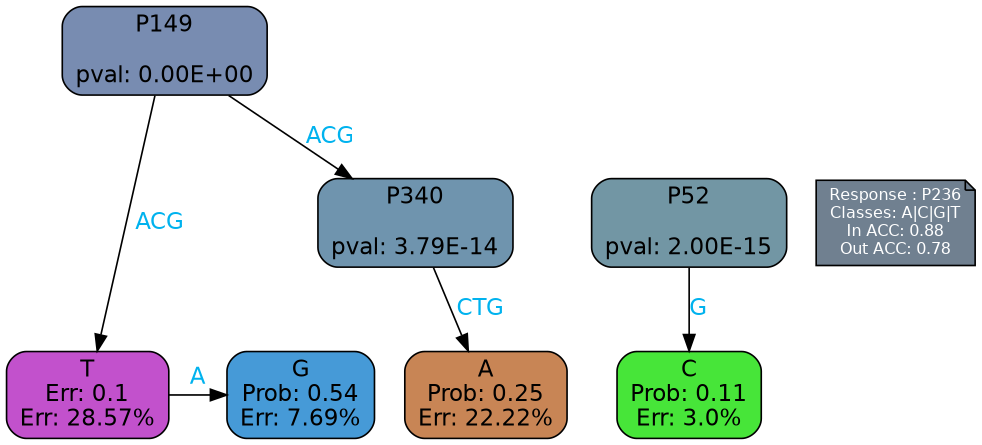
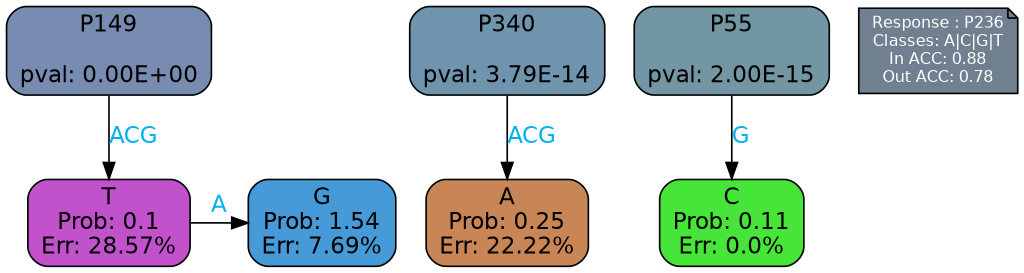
edge "P149 pval: 0.00E+00" -> "P340 pval: 3.79E-14": removed, label "ACG"
node "P52 pval: 2.00E-15": label "P52 pval: 2.00E-15" -> "P55 pval: 2.00E-15"
edge "P340 pval: 3.79E-14" -> "A Prob: 0.25 Err: 22.22%": label "CTG" -> "ACG"
node "T Err: 0.1 Err: 28.57%": label "T Err: 0.1 Err: 28.57%" -> "T Prob: 0.1 Err: 28.57%"
node "G Prob: 0.54 Err: 7.69%": label "G Prob: 0.54 Err: 7.69%" -> "G Prob: 1.54 Err: 7.69%"
node "C Prob: 0.11 Err: 3.0%": label "C Prob: 0.11 Err: 3.0%" -> "C Prob: 0.11 Err: 0.0%"
